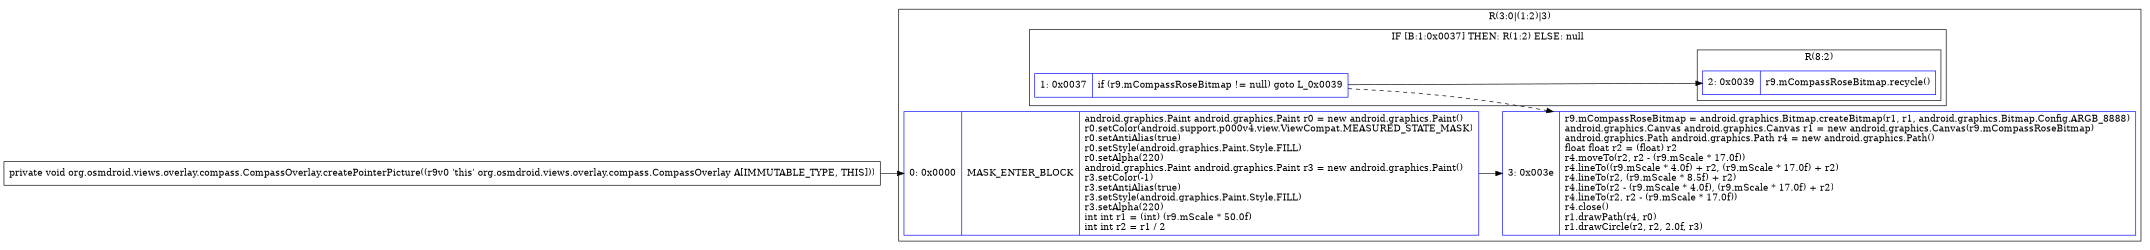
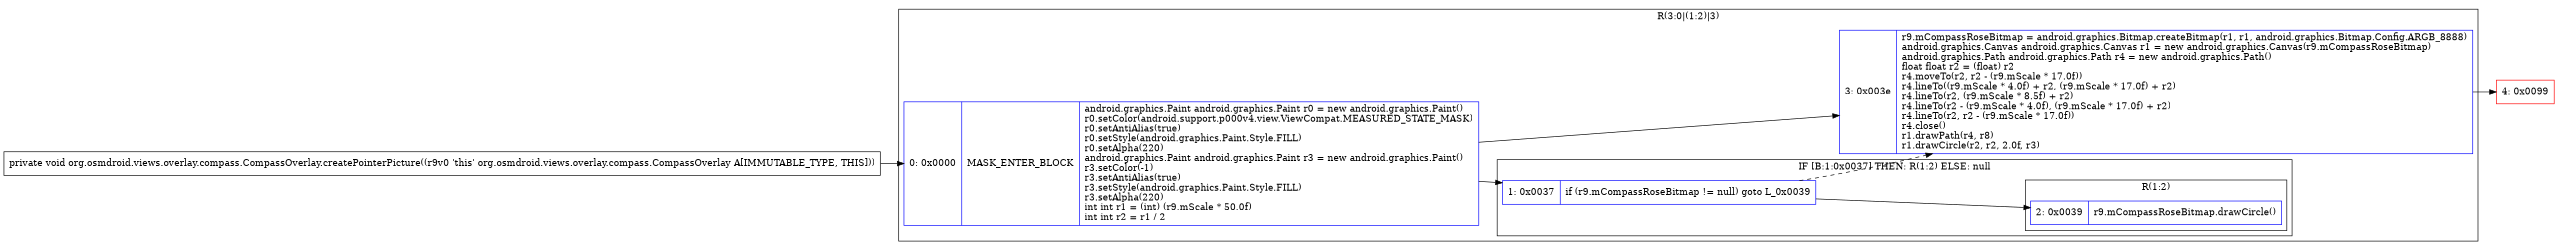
cluster "R(8:2)": label "R(8:2)" -> "R(1:2)"
node "2: 0x0039": text "r9.mCompassRoseBitmap.recycle()" -> "r9.mCompassRoseBitmap.drawCircle()"
node "4: 0x0099": added
edge "0: 0x0000" -> "1: 0x0037": added
node "3: 0x003e": text "r1.drawPath(r4, r0)" -> "r1.drawPath(r4, r8)"
